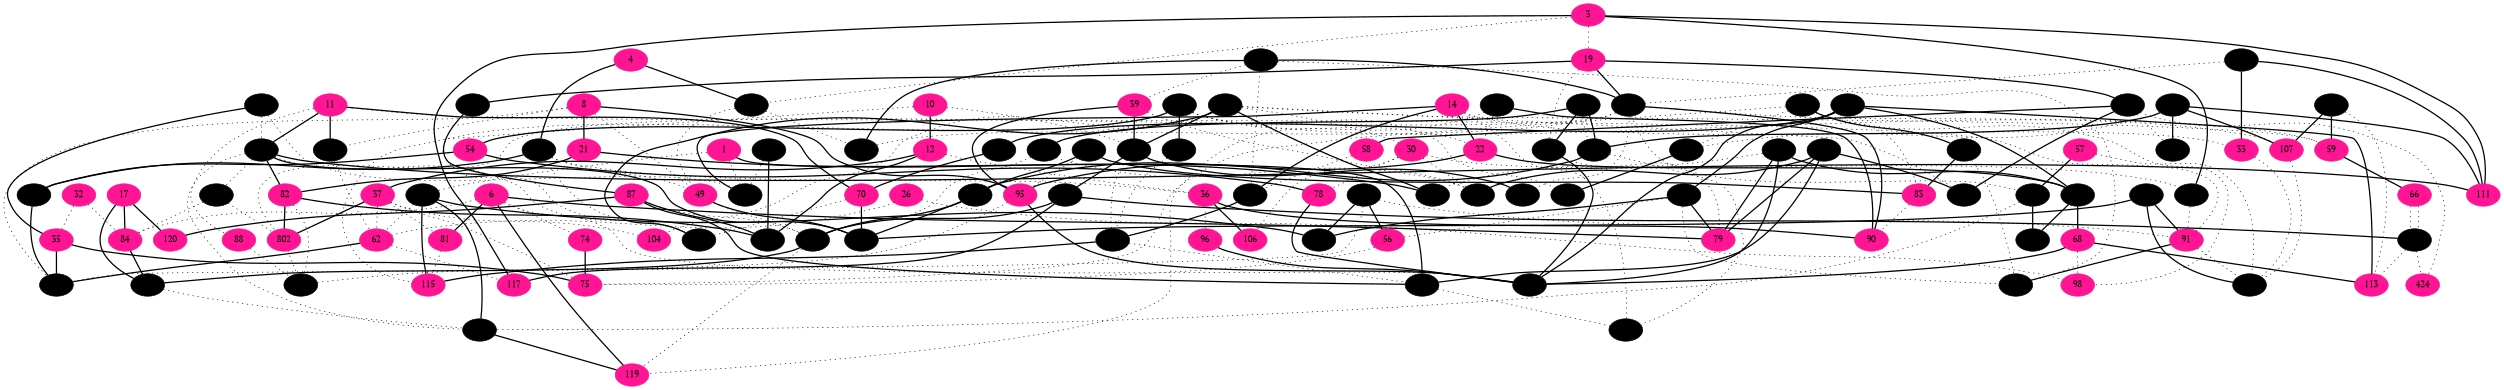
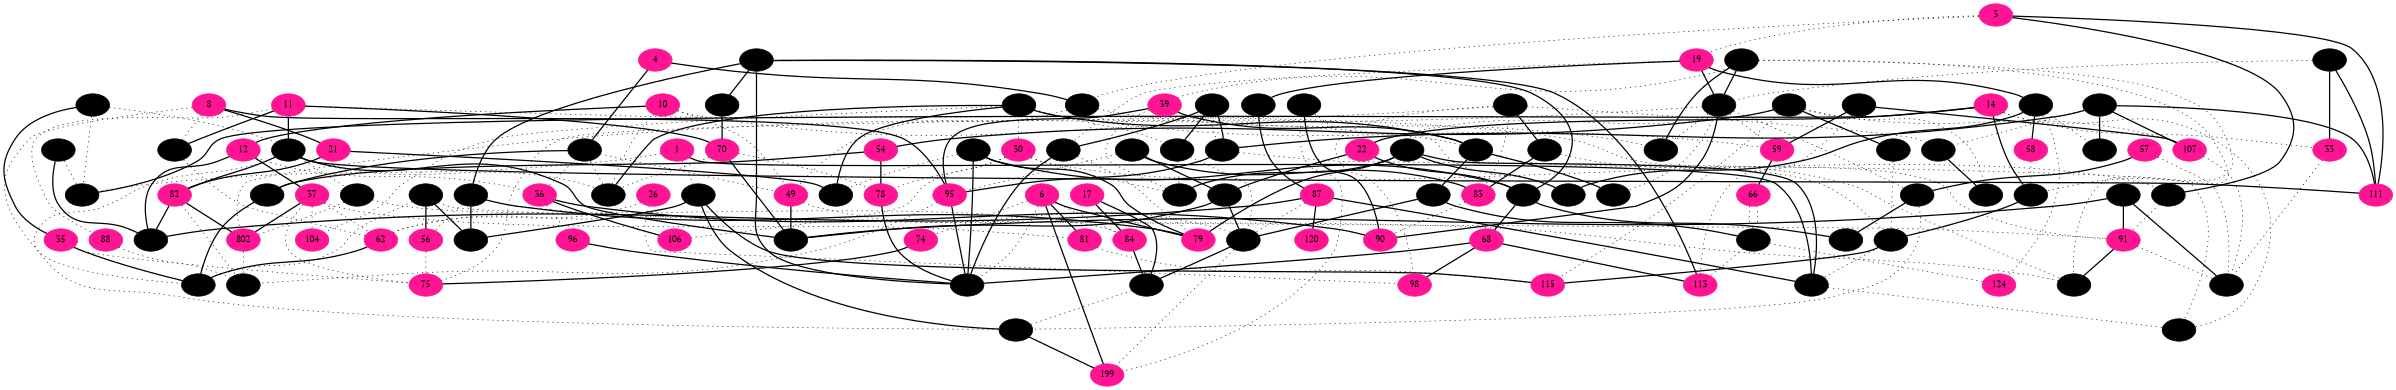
edge "8" -- "49": now "10" -- "49"
edge "70" -- "78": added
node "32": removed
edge "17" -- "120": removed
edge "68" -- "98": style dotted -> bold
edge "35" -- "75": style bold -> dotted
node "117": removed
node "424": label "424" -> "124"
node "119": label "119" -> "199"
